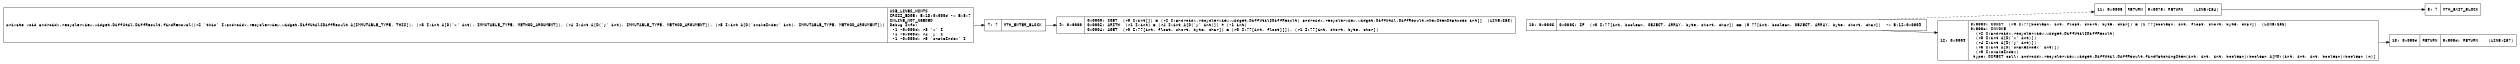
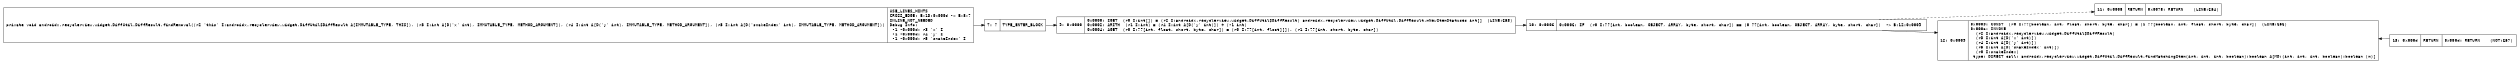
node "8: ?": removed
node "7: ?": text "MTH_ENTER_BLOCK" -> "TYPE_ENTER_BLOCK"
edge "9: 0x0000" -> "10: 0x0006": added
node "13: 0x000d": text "0x000d: RETURN    (LINE:657)" -> "0x000d: RETURN    (NOT:657)"
edge "12: 0x0009" -> "13: 0x000d": reversed
